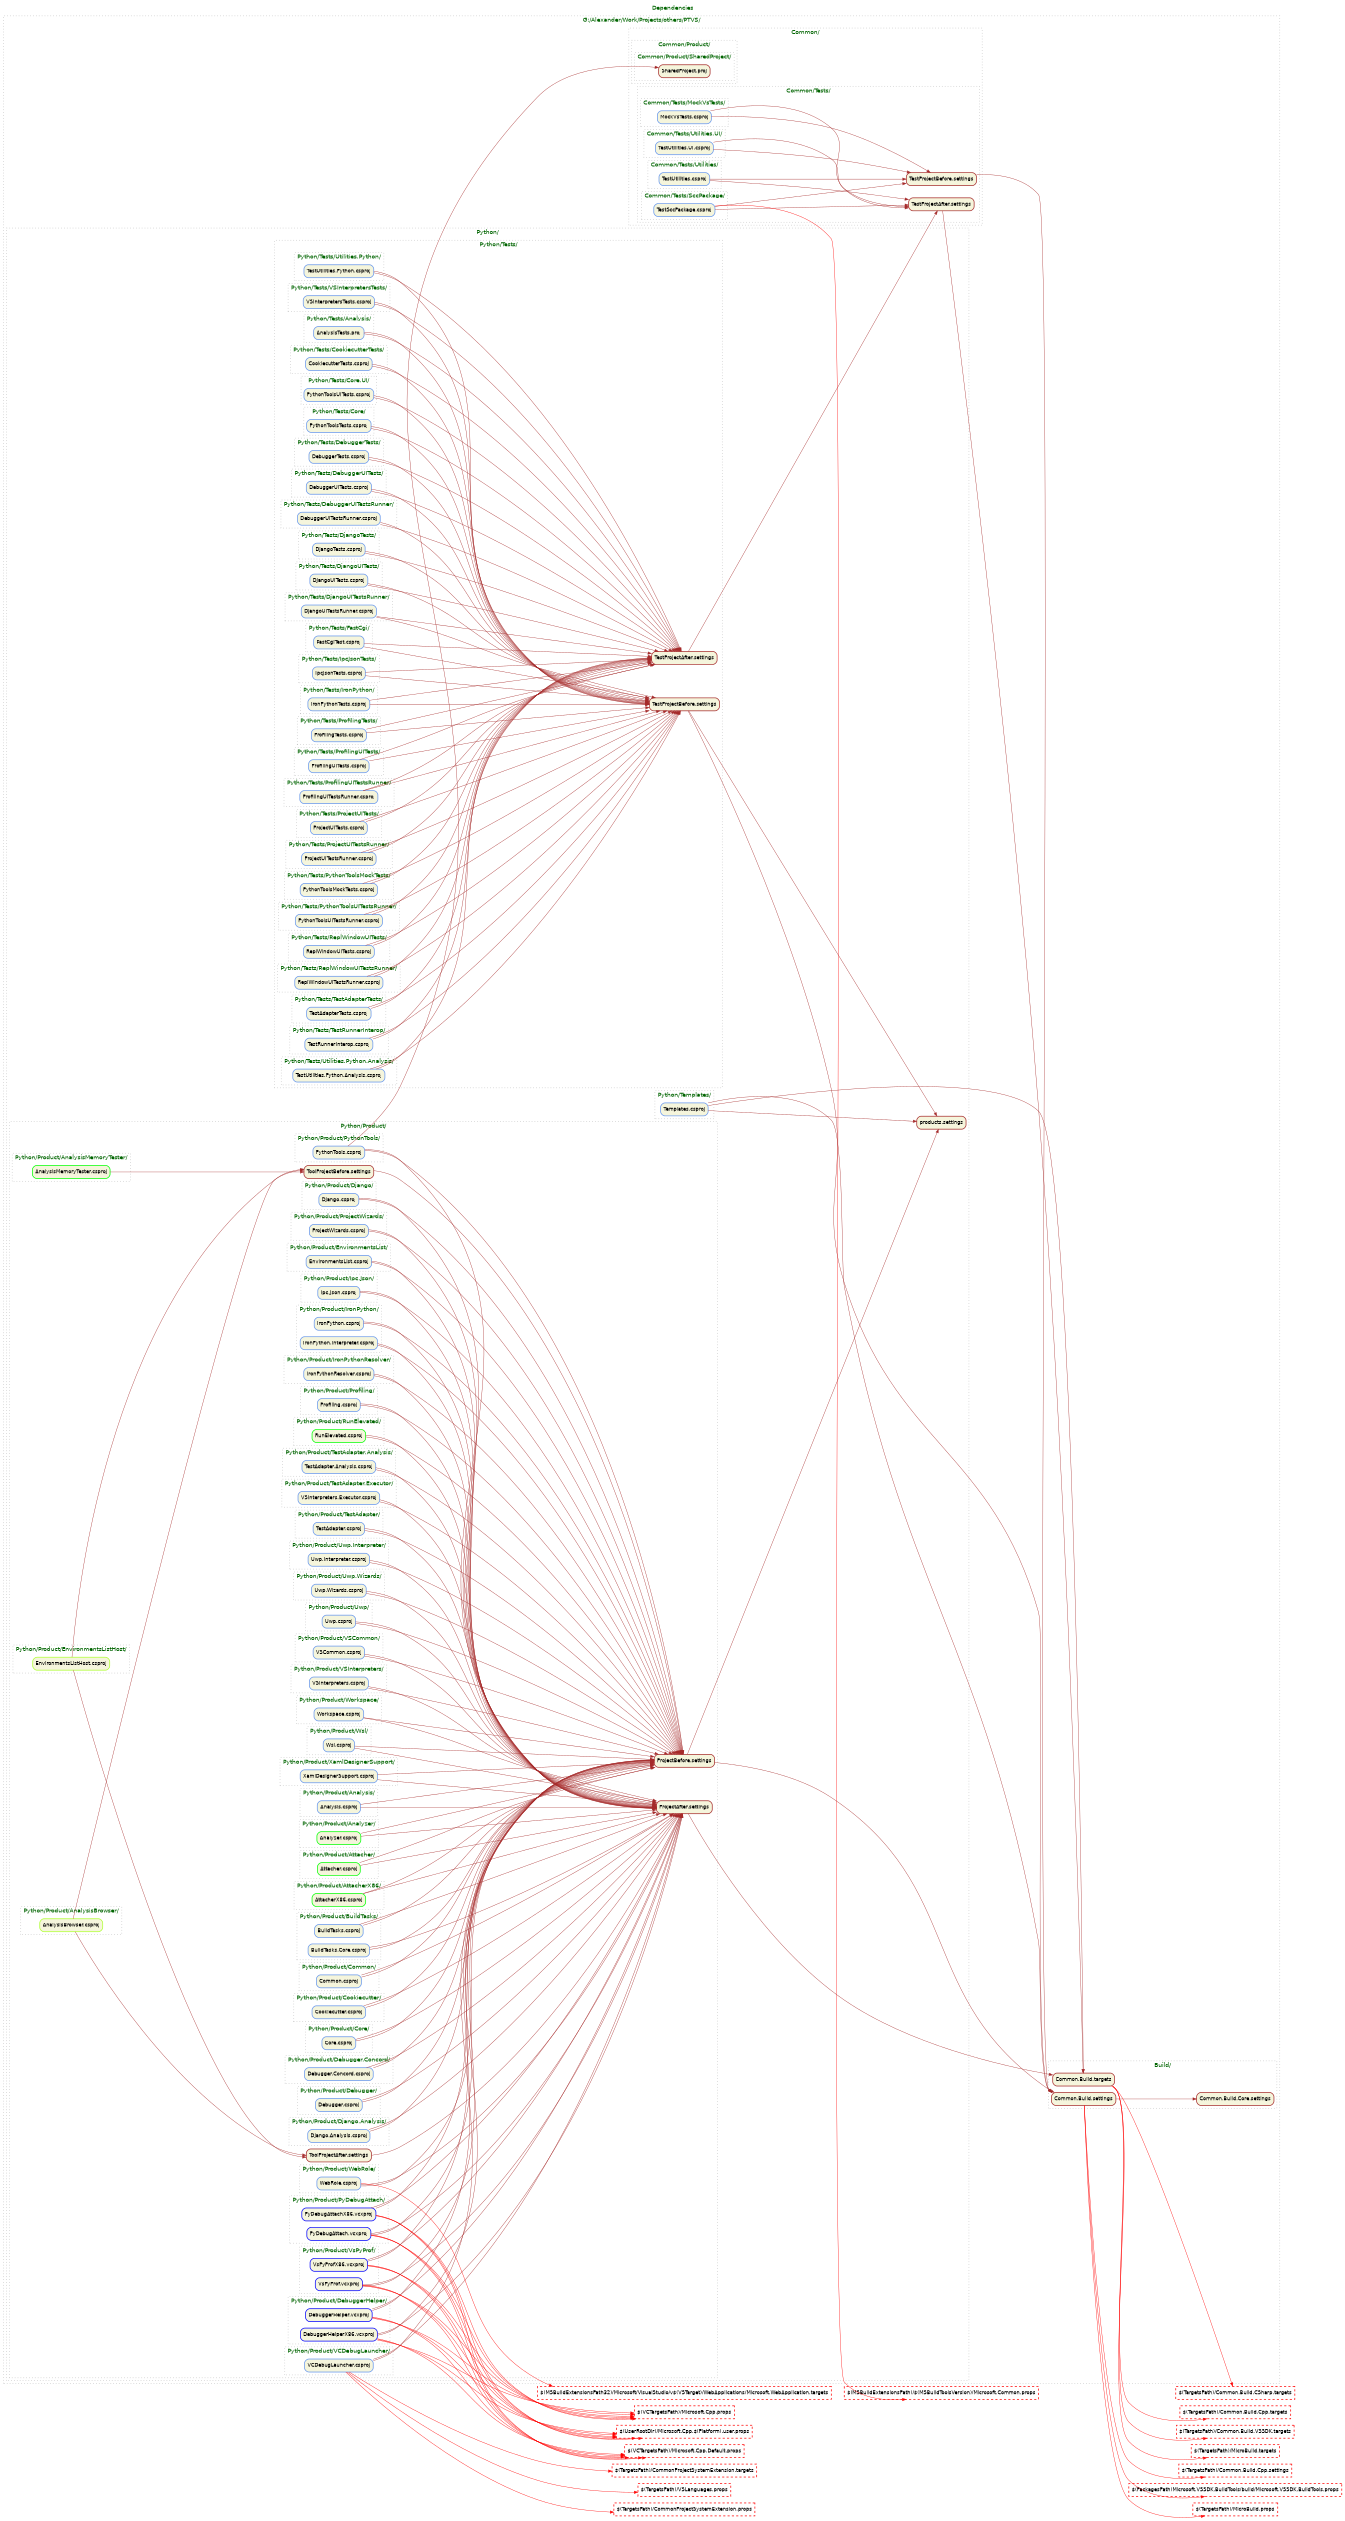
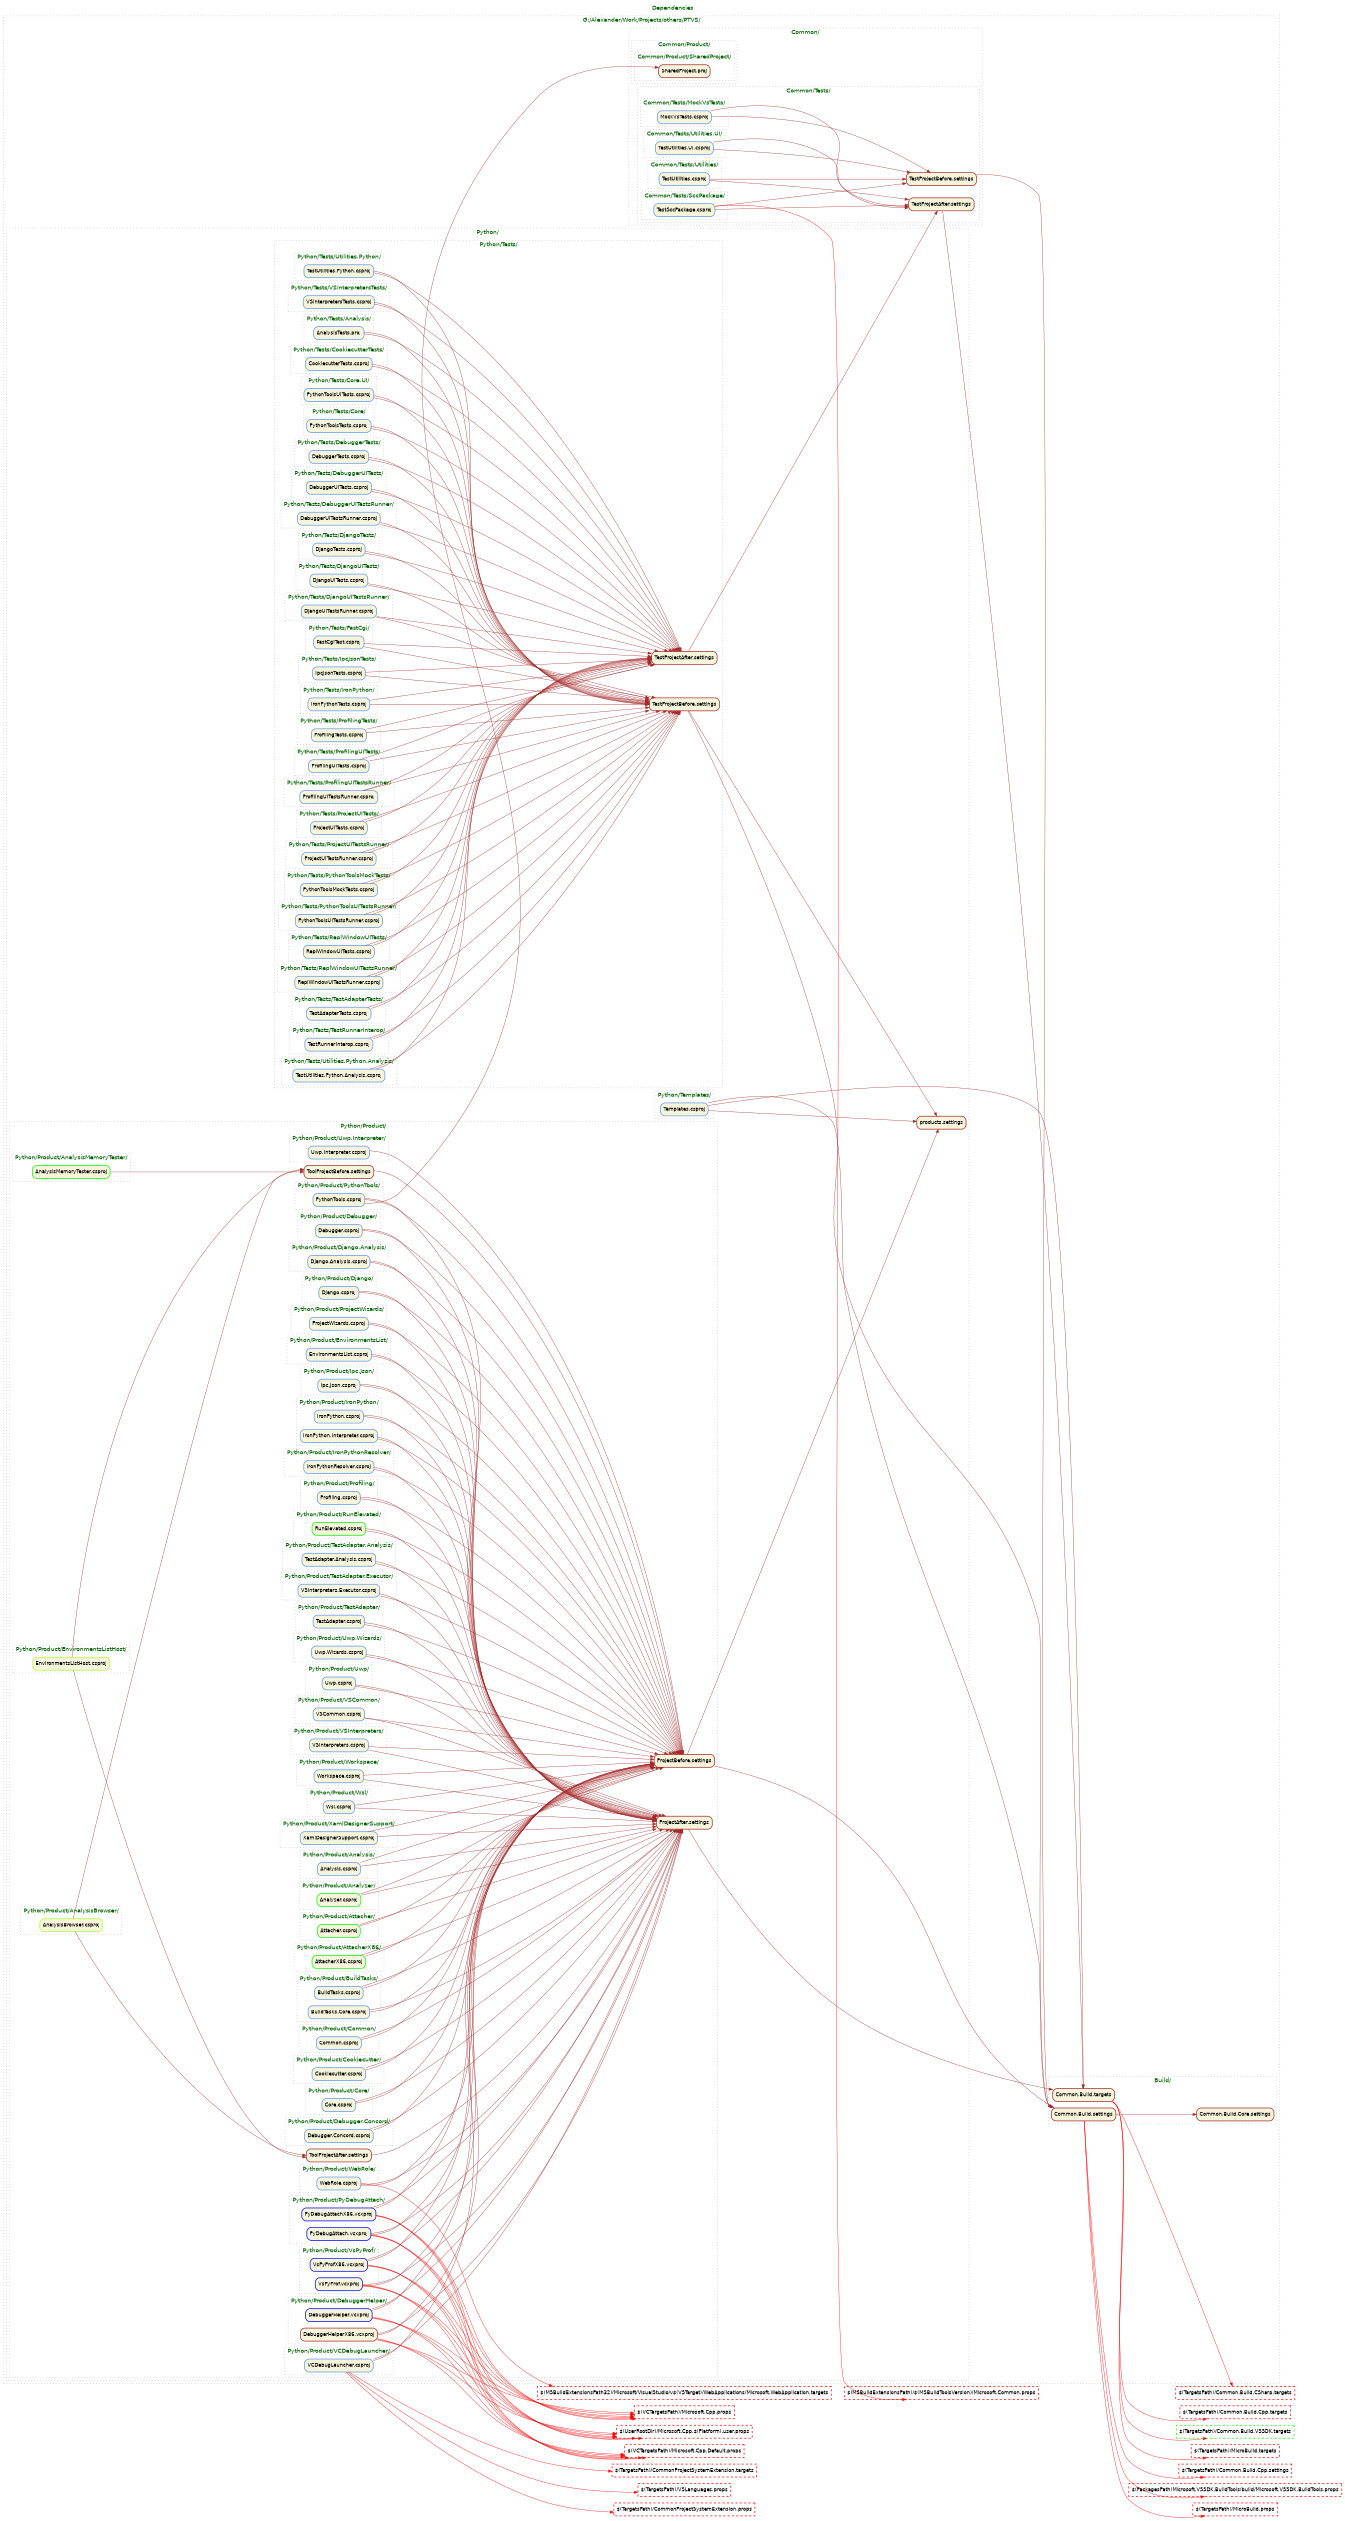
edge "Uwp.Interpreter.csproj" -> "ProjectAfter.settings": removed
node "DebuggerHelperX86.vcxproj": color blue -> brown
node "$(TargetsPath)/Common.Build.VSSDK.targets": color red -> green
